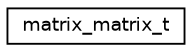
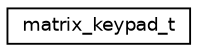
node "matrix_matrix_t": label "matrix_matrix_t" -> "matrix_keypad_t"
